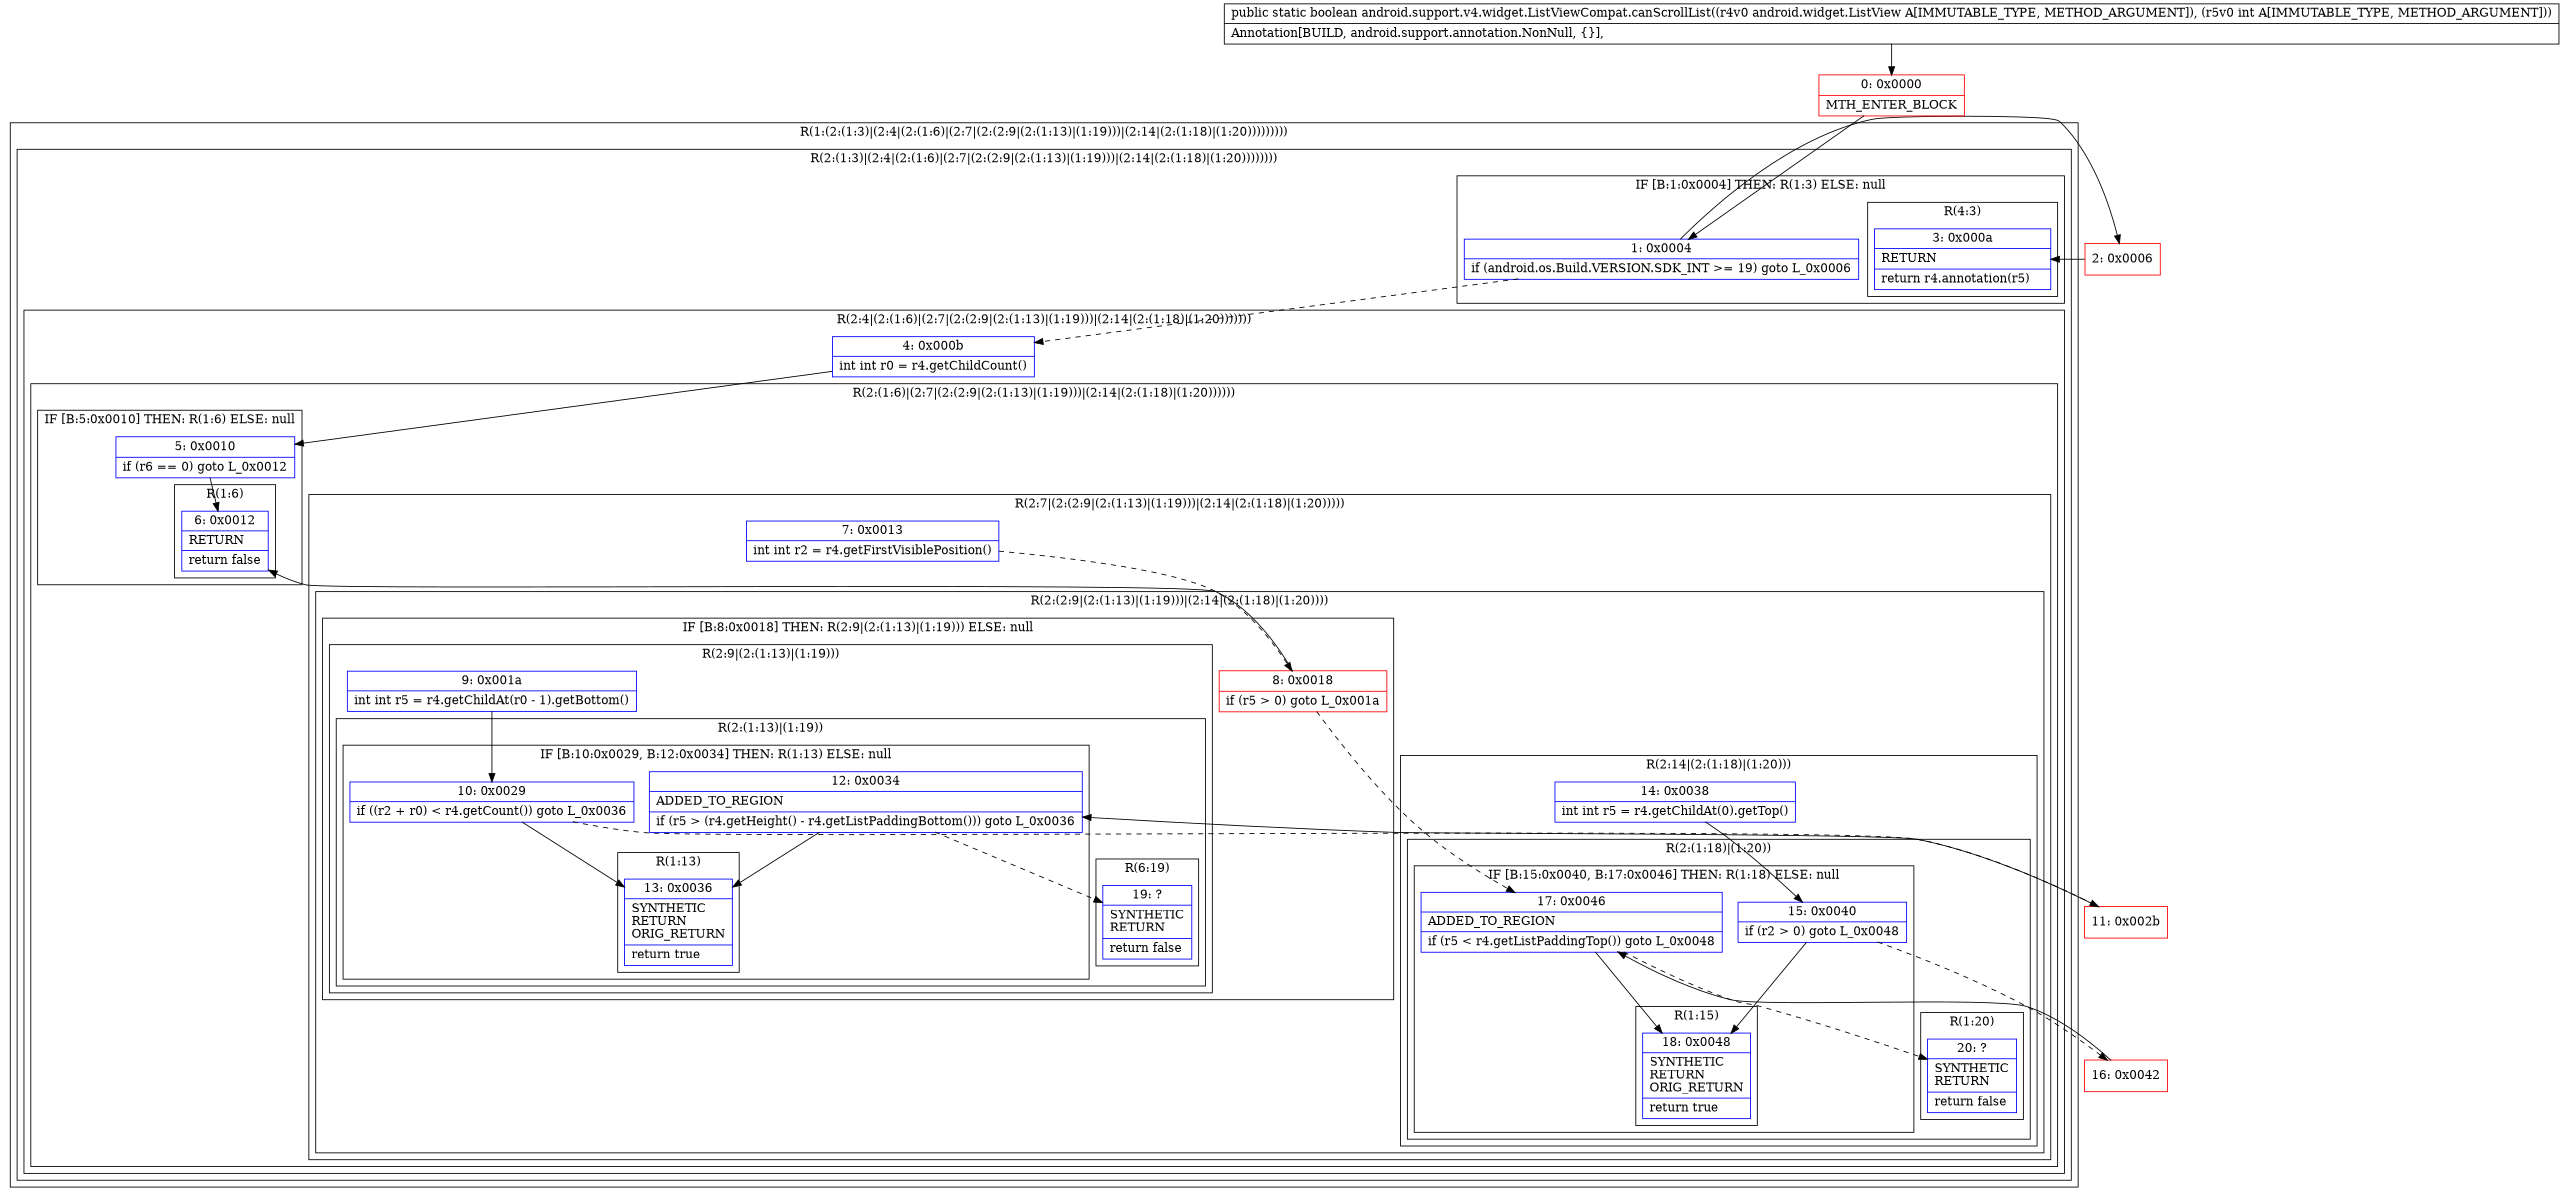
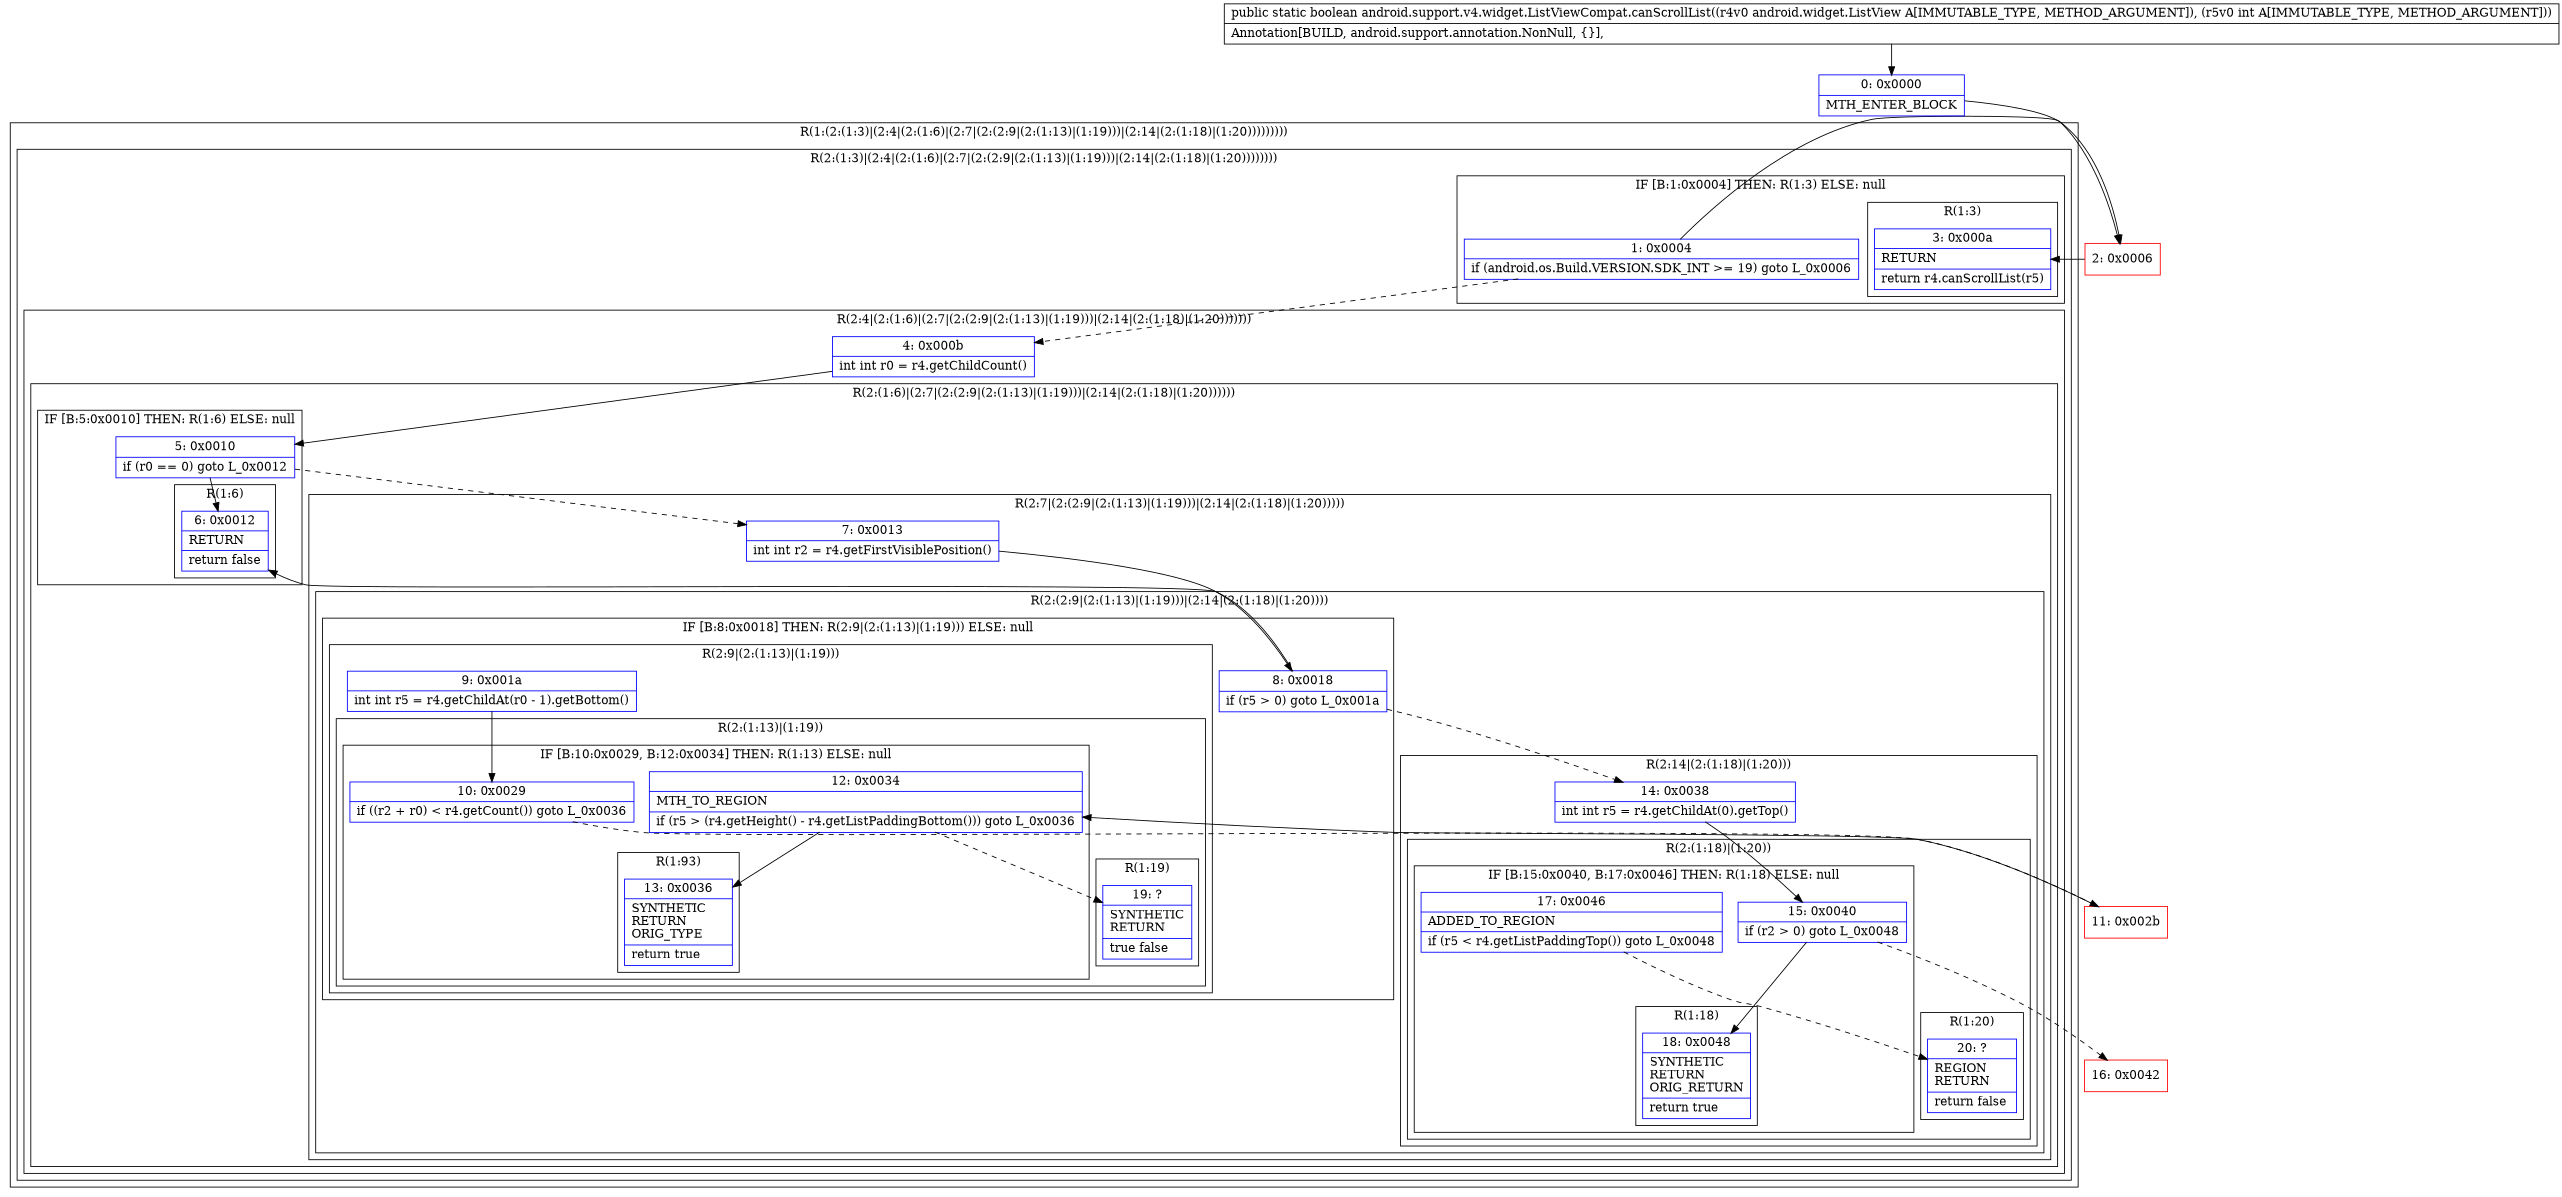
node "0: 0x0000": color red -> blue
edge "0: 0x0000" -> "1: 0x0004": now "0: 0x0000" -> "2: 0x0006"
cluster "R(4:3)": label "R(4:3)" -> "R(1:3)"
node "3: 0x000a": text "return r4.annotation(r5)" -> "return r4.canScrollList(r5)"
node "5: 0x0010": text "if (r6 == 0) goto L_0x0012" -> "if (r0 == 0) goto L_0x0012"
edge "5: 0x0010" -> "7: 0x0013": added
edge "7: 0x0013" -> "8: 0x0018": style dashed -> solid
node "8: 0x0018": color red -> blue
node "12: 0x0034": text "ADDED_TO_REGION" -> "MTH_TO_REGION"
edge "8: 0x0018" -> "17: 0x0046": now "8: 0x0018" -> "14: 0x0038"
edge "10: 0x0029" -> "13: 0x0036": removed
cluster "R(1:13)": label "R(1:13)" -> "R(1:93)"
cluster "R(6:19)": label "R(6:19)" -> "R(1:19)"
node "13: 0x0036": text "ORIG_RETURN" -> "ORIG_TYPE"
node "19: ?": text "return false" -> "true false"
edge "17: 0x0046" -> "18: 0x0048": removed
edge "16: 0x0042" -> "17: 0x0046": removed
cluster "R(1:15)": label "R(1:15)" -> "R(1:18)"
node "20: ?": text "SYNTHETIC" -> "REGION"
